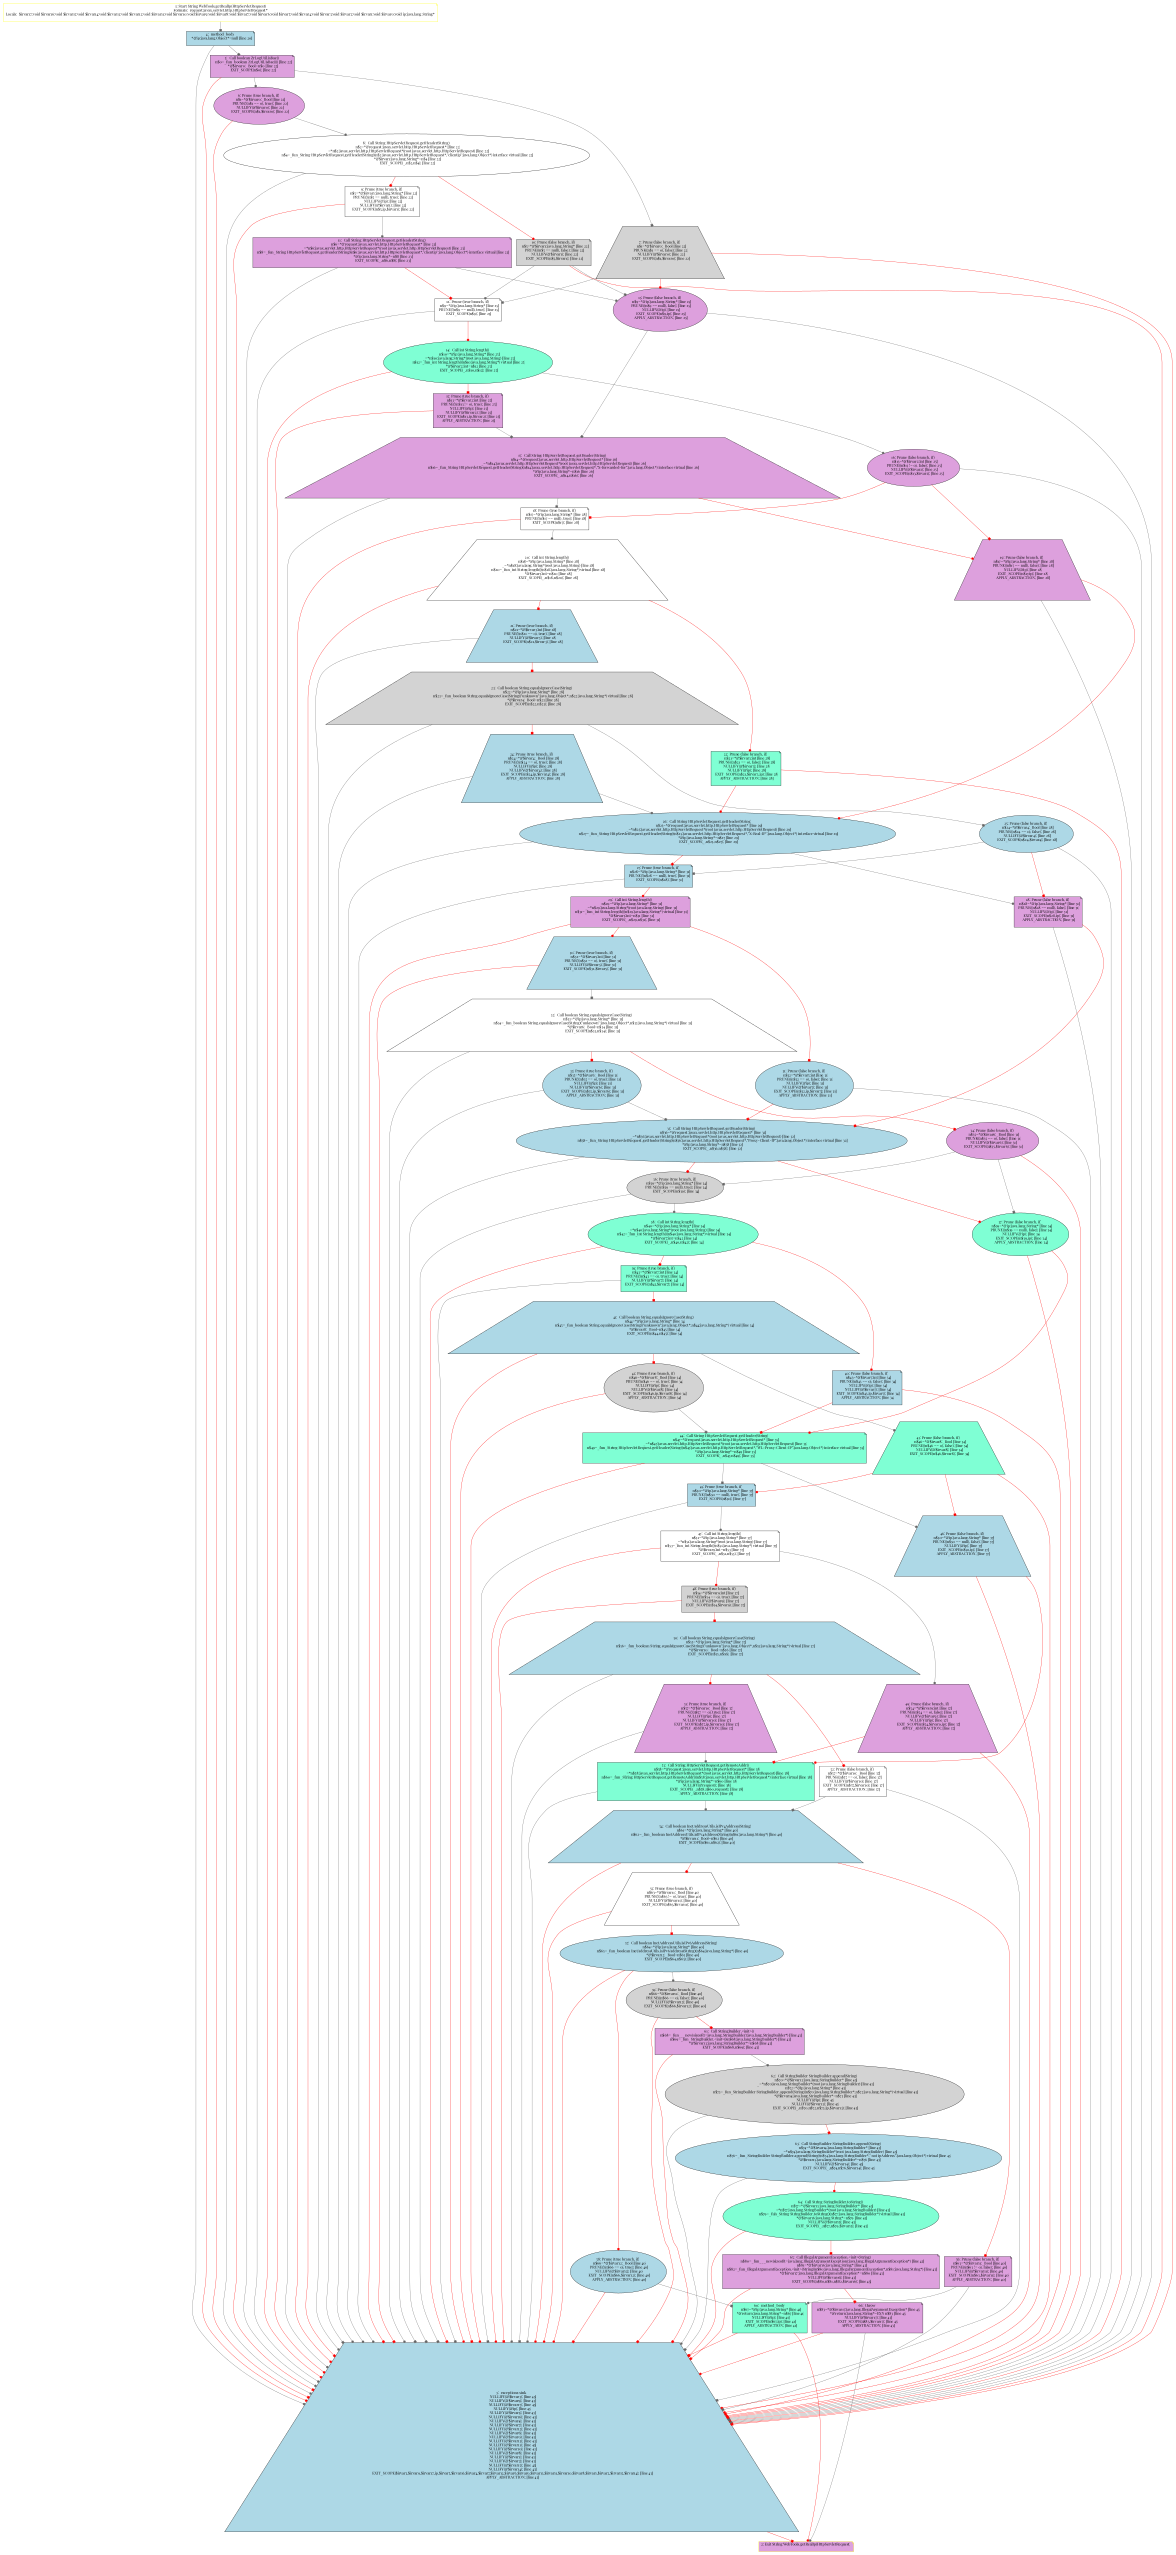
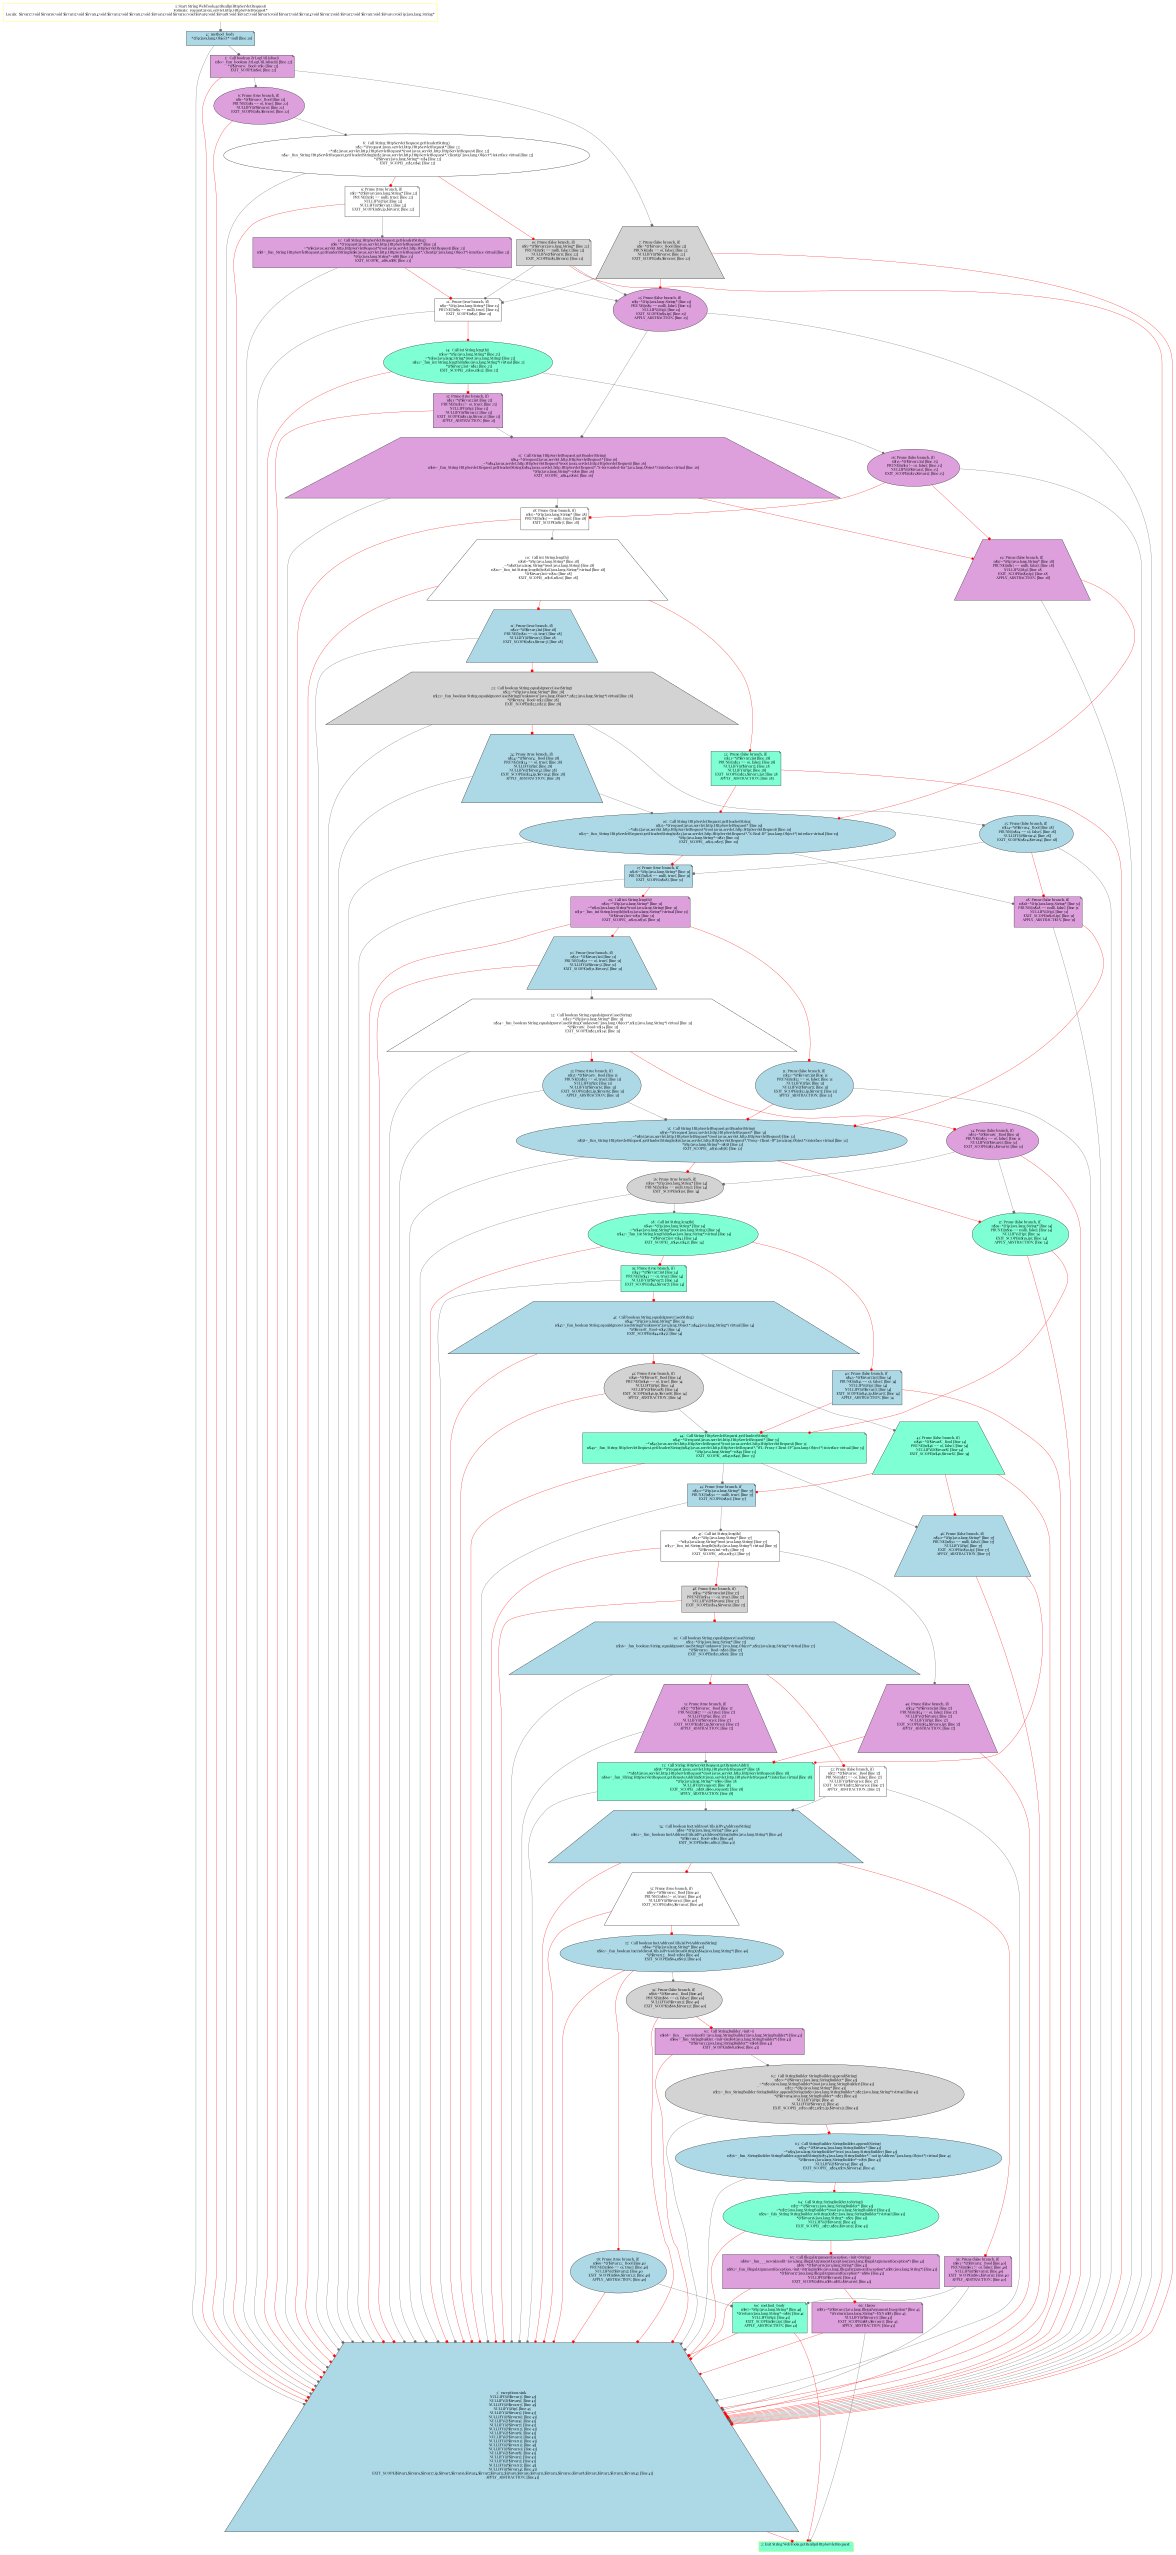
node "2: Exit String WebTools.getRealIp(HttpServletRequest)": fillcolor plum -> aquamarine
